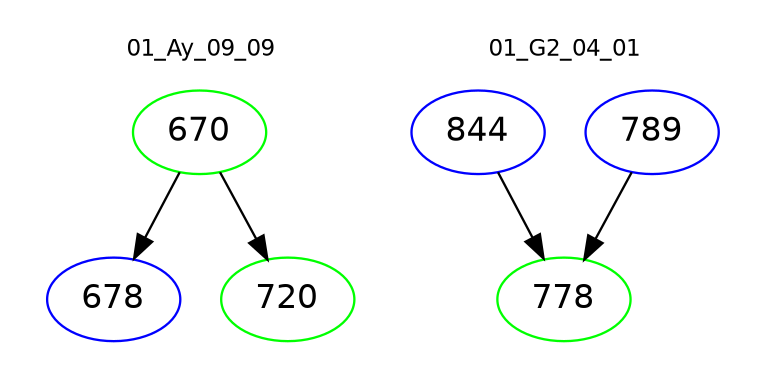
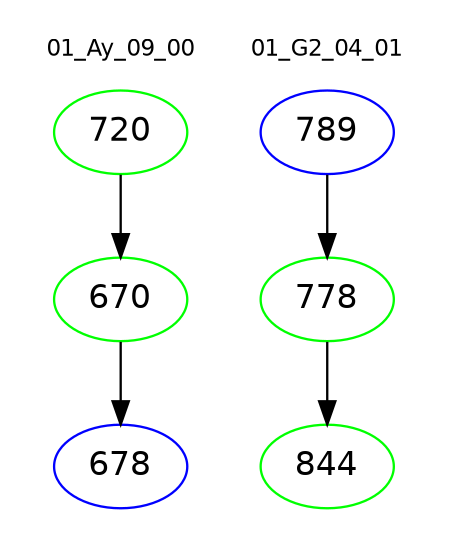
cluster "01_Ay_09_09": label "01_Ay_09_09" -> "01_Ay_09_00"
node "844": color blue -> green
edge "670" -> "720": reversed
edge "844" -> "778": reversed
